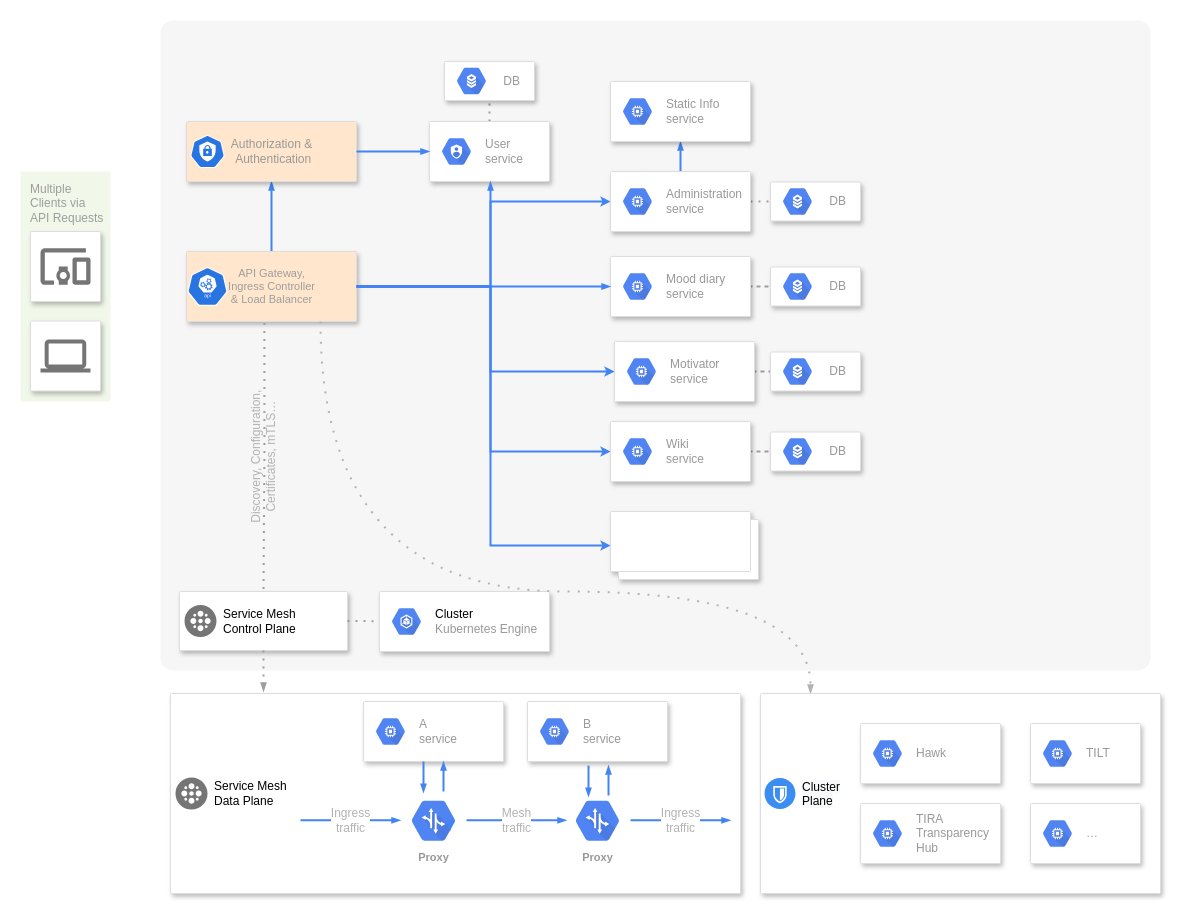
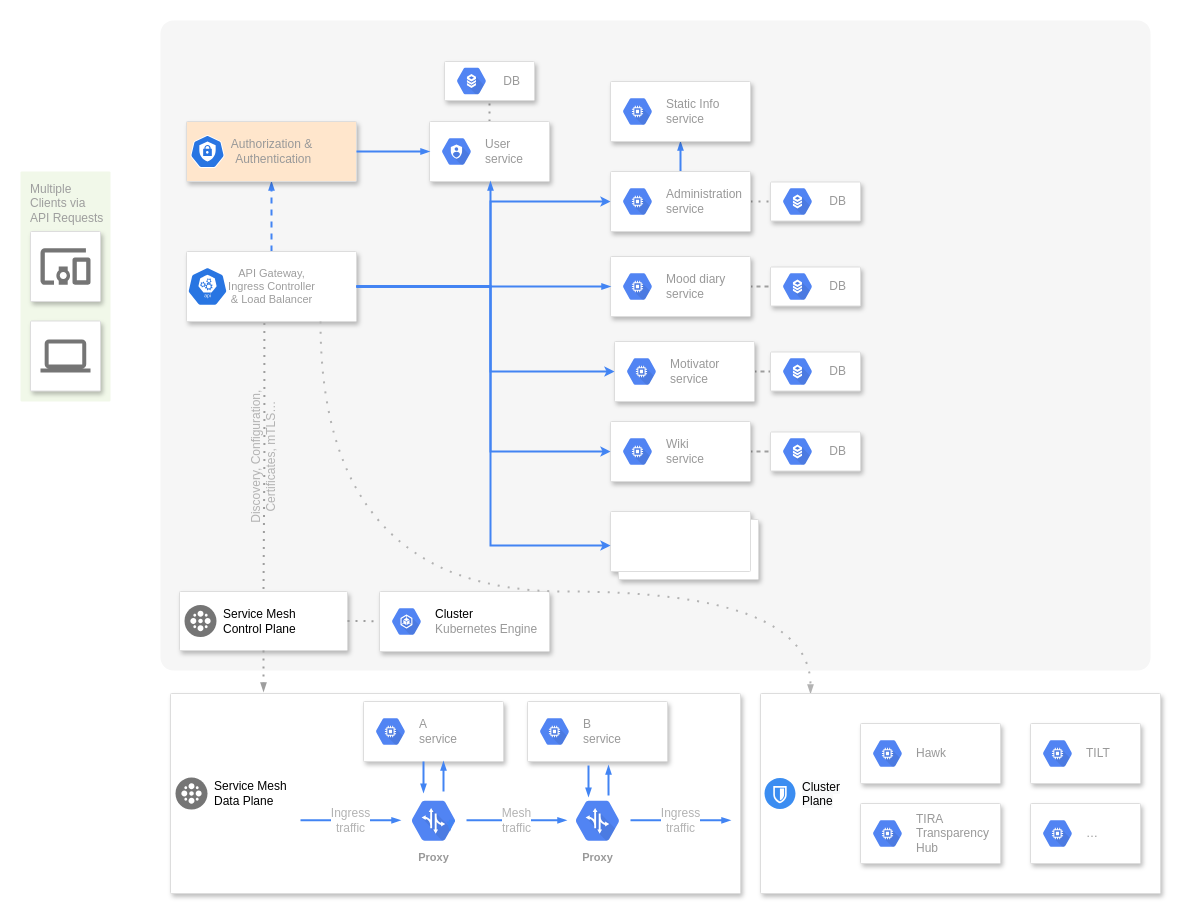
edge "API Gateway, Ingress Controller & Load Balancer" -> "Authorization & Authentication": style solid -> dashed
node "API Gateway, Ingress Controller & Load Balancer": fillcolor #ffe6cc -> #ffffff
